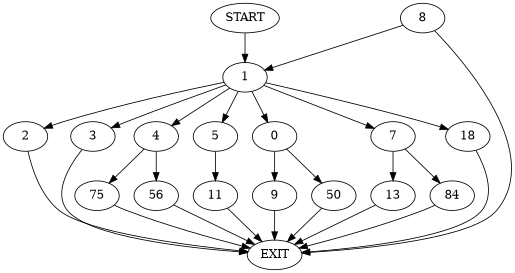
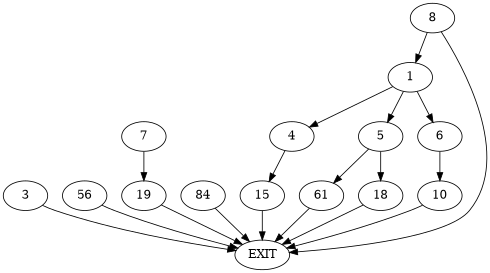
node "START": removed
edge "1" -> "3": removed
edge "1" -> "18": now "5" -> "18"
edge "1" -> "7": removed
node "2": removed
node "0": label "0" -> "6"
edge "4" -> "56": removed
edge "7" -> "84": removed
node "75": label "75" -> "15"
node "11": label "11" -> "61"
node "9": removed
node "50": label "50" -> "10"
node "13": label "13" -> "19"
